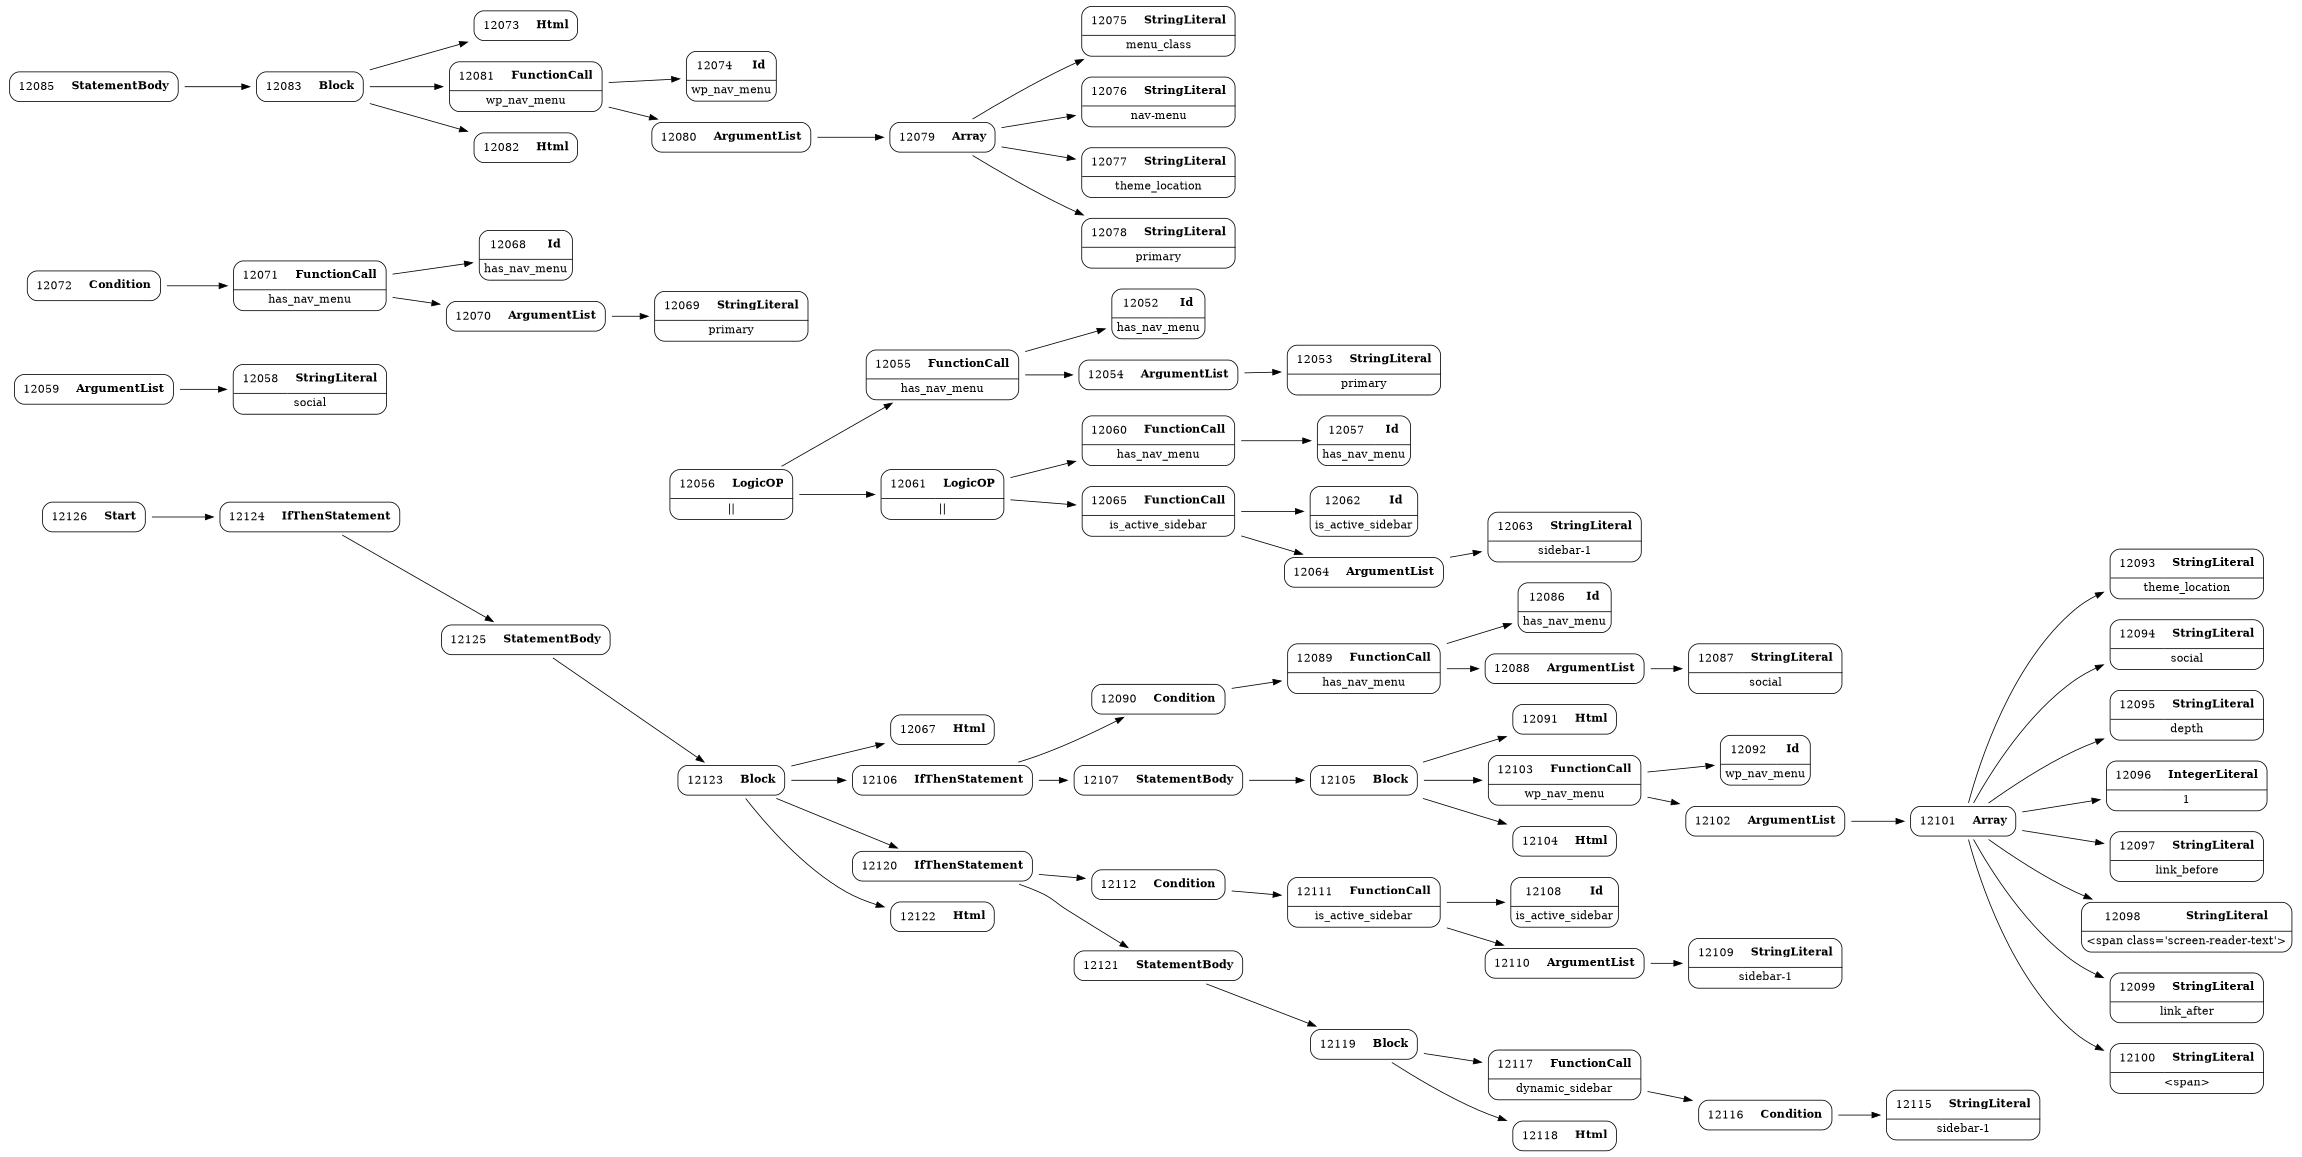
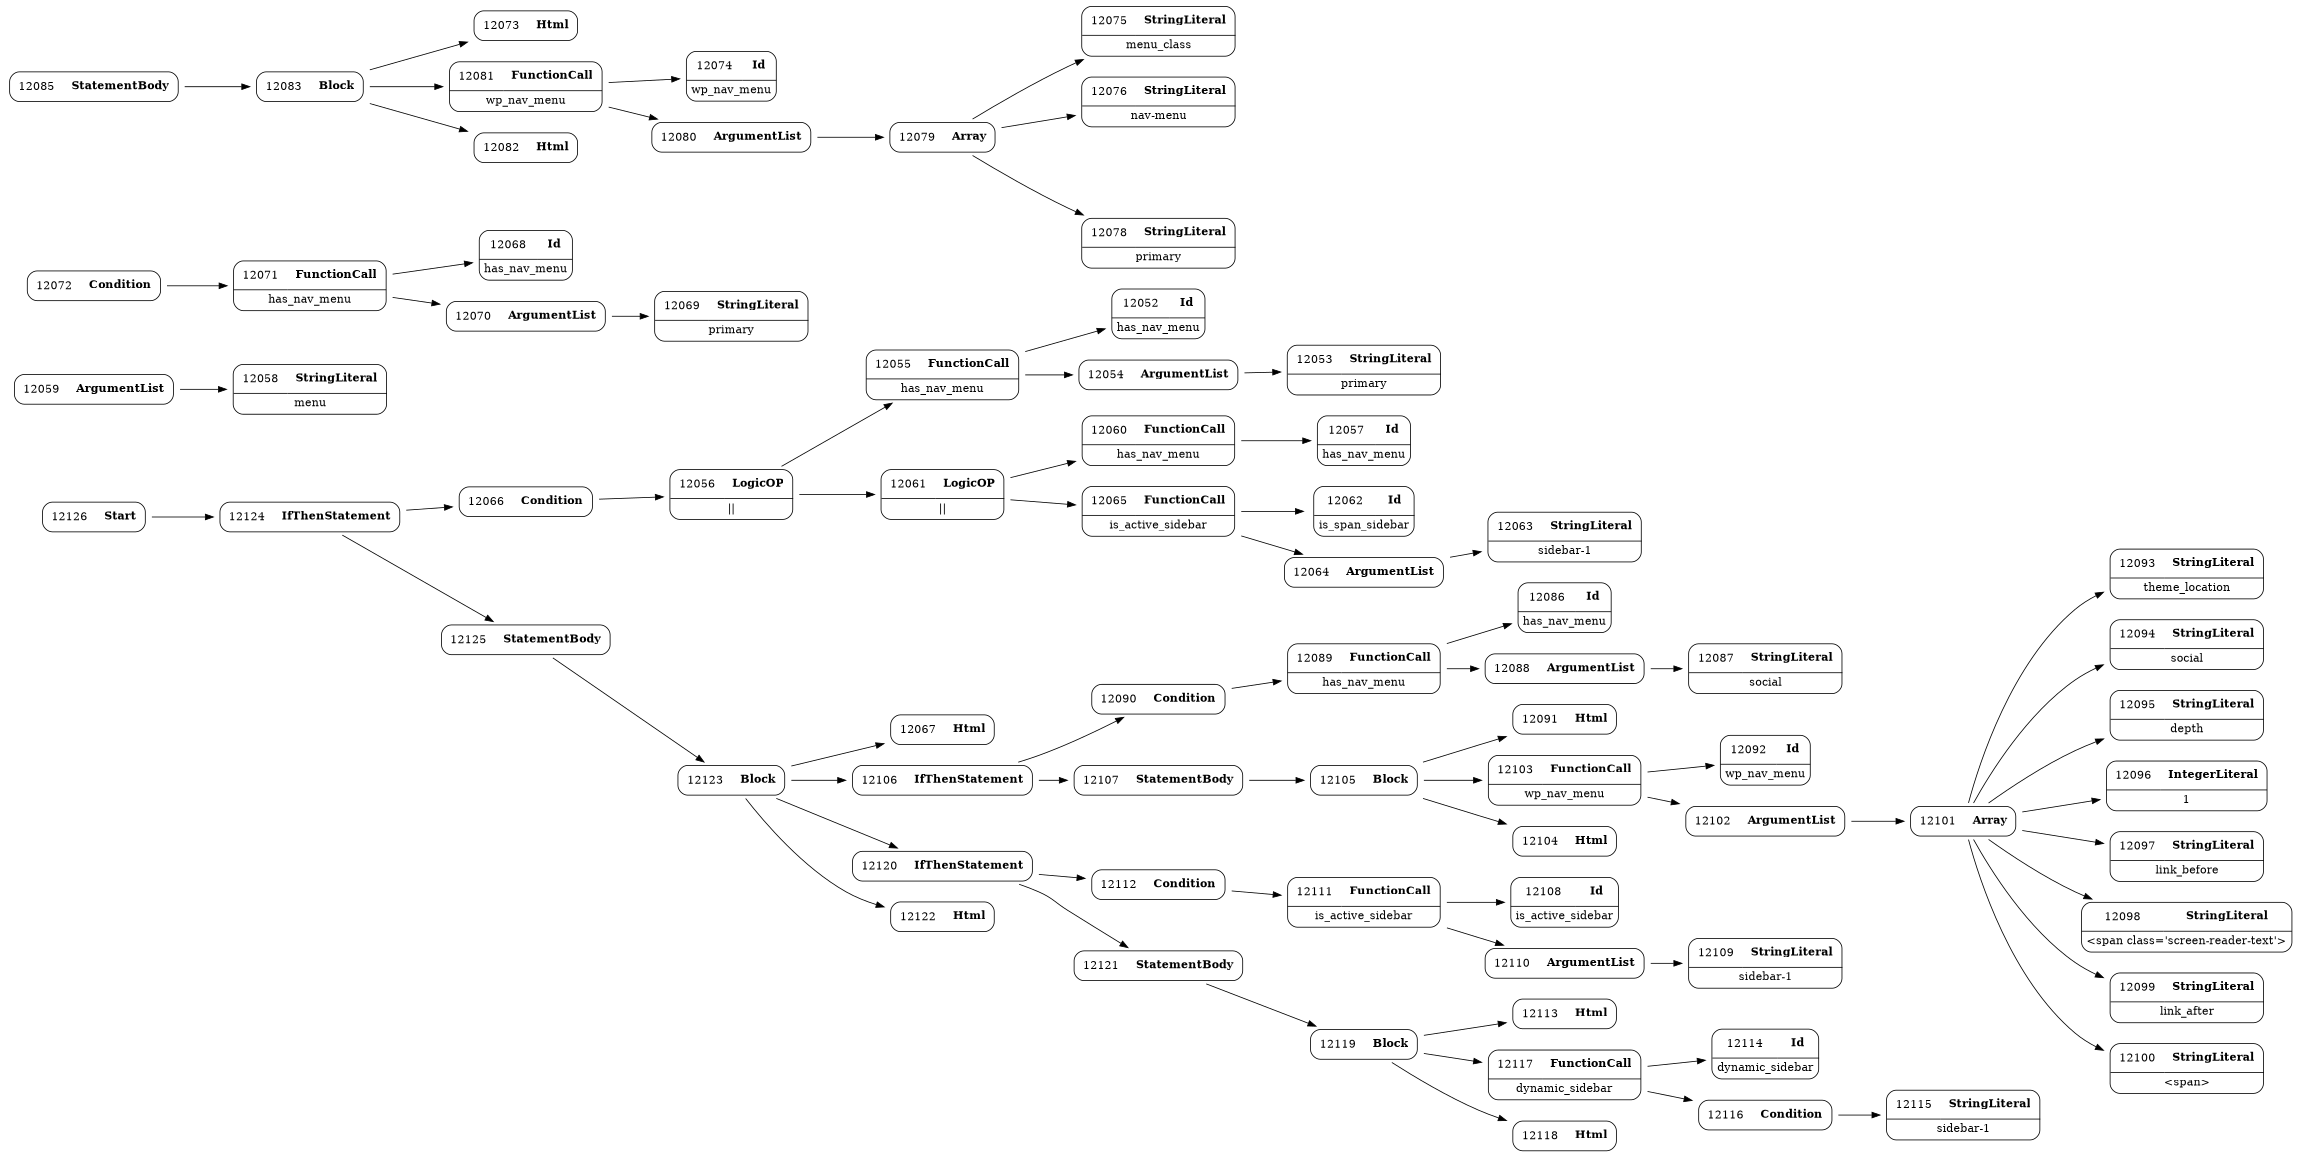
node "12077": removed
node "12058": text "social" -> "menu"
node "12066": added
node "12062": text "is_active_sidebar" -> "is_span_sidebar"
node "12113": added
node "12114": added
